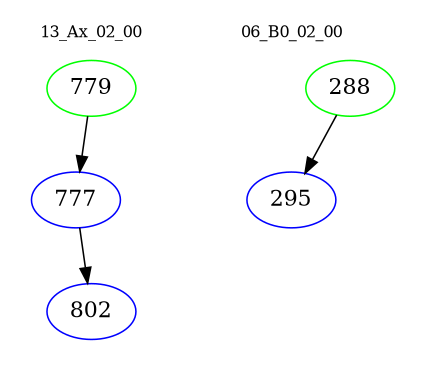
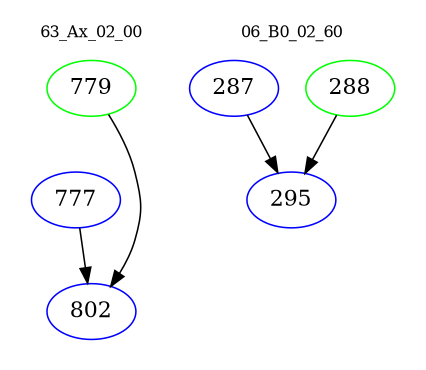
cluster "13_Ax_02_00": label "13_Ax_02_00" -> "63_Ax_02_00"
cluster "06_B0_02_00": label "06_B0_02_00" -> "06_B0_02_60"
node "287": added
edge "779" -> "777": now "779" -> "802"
